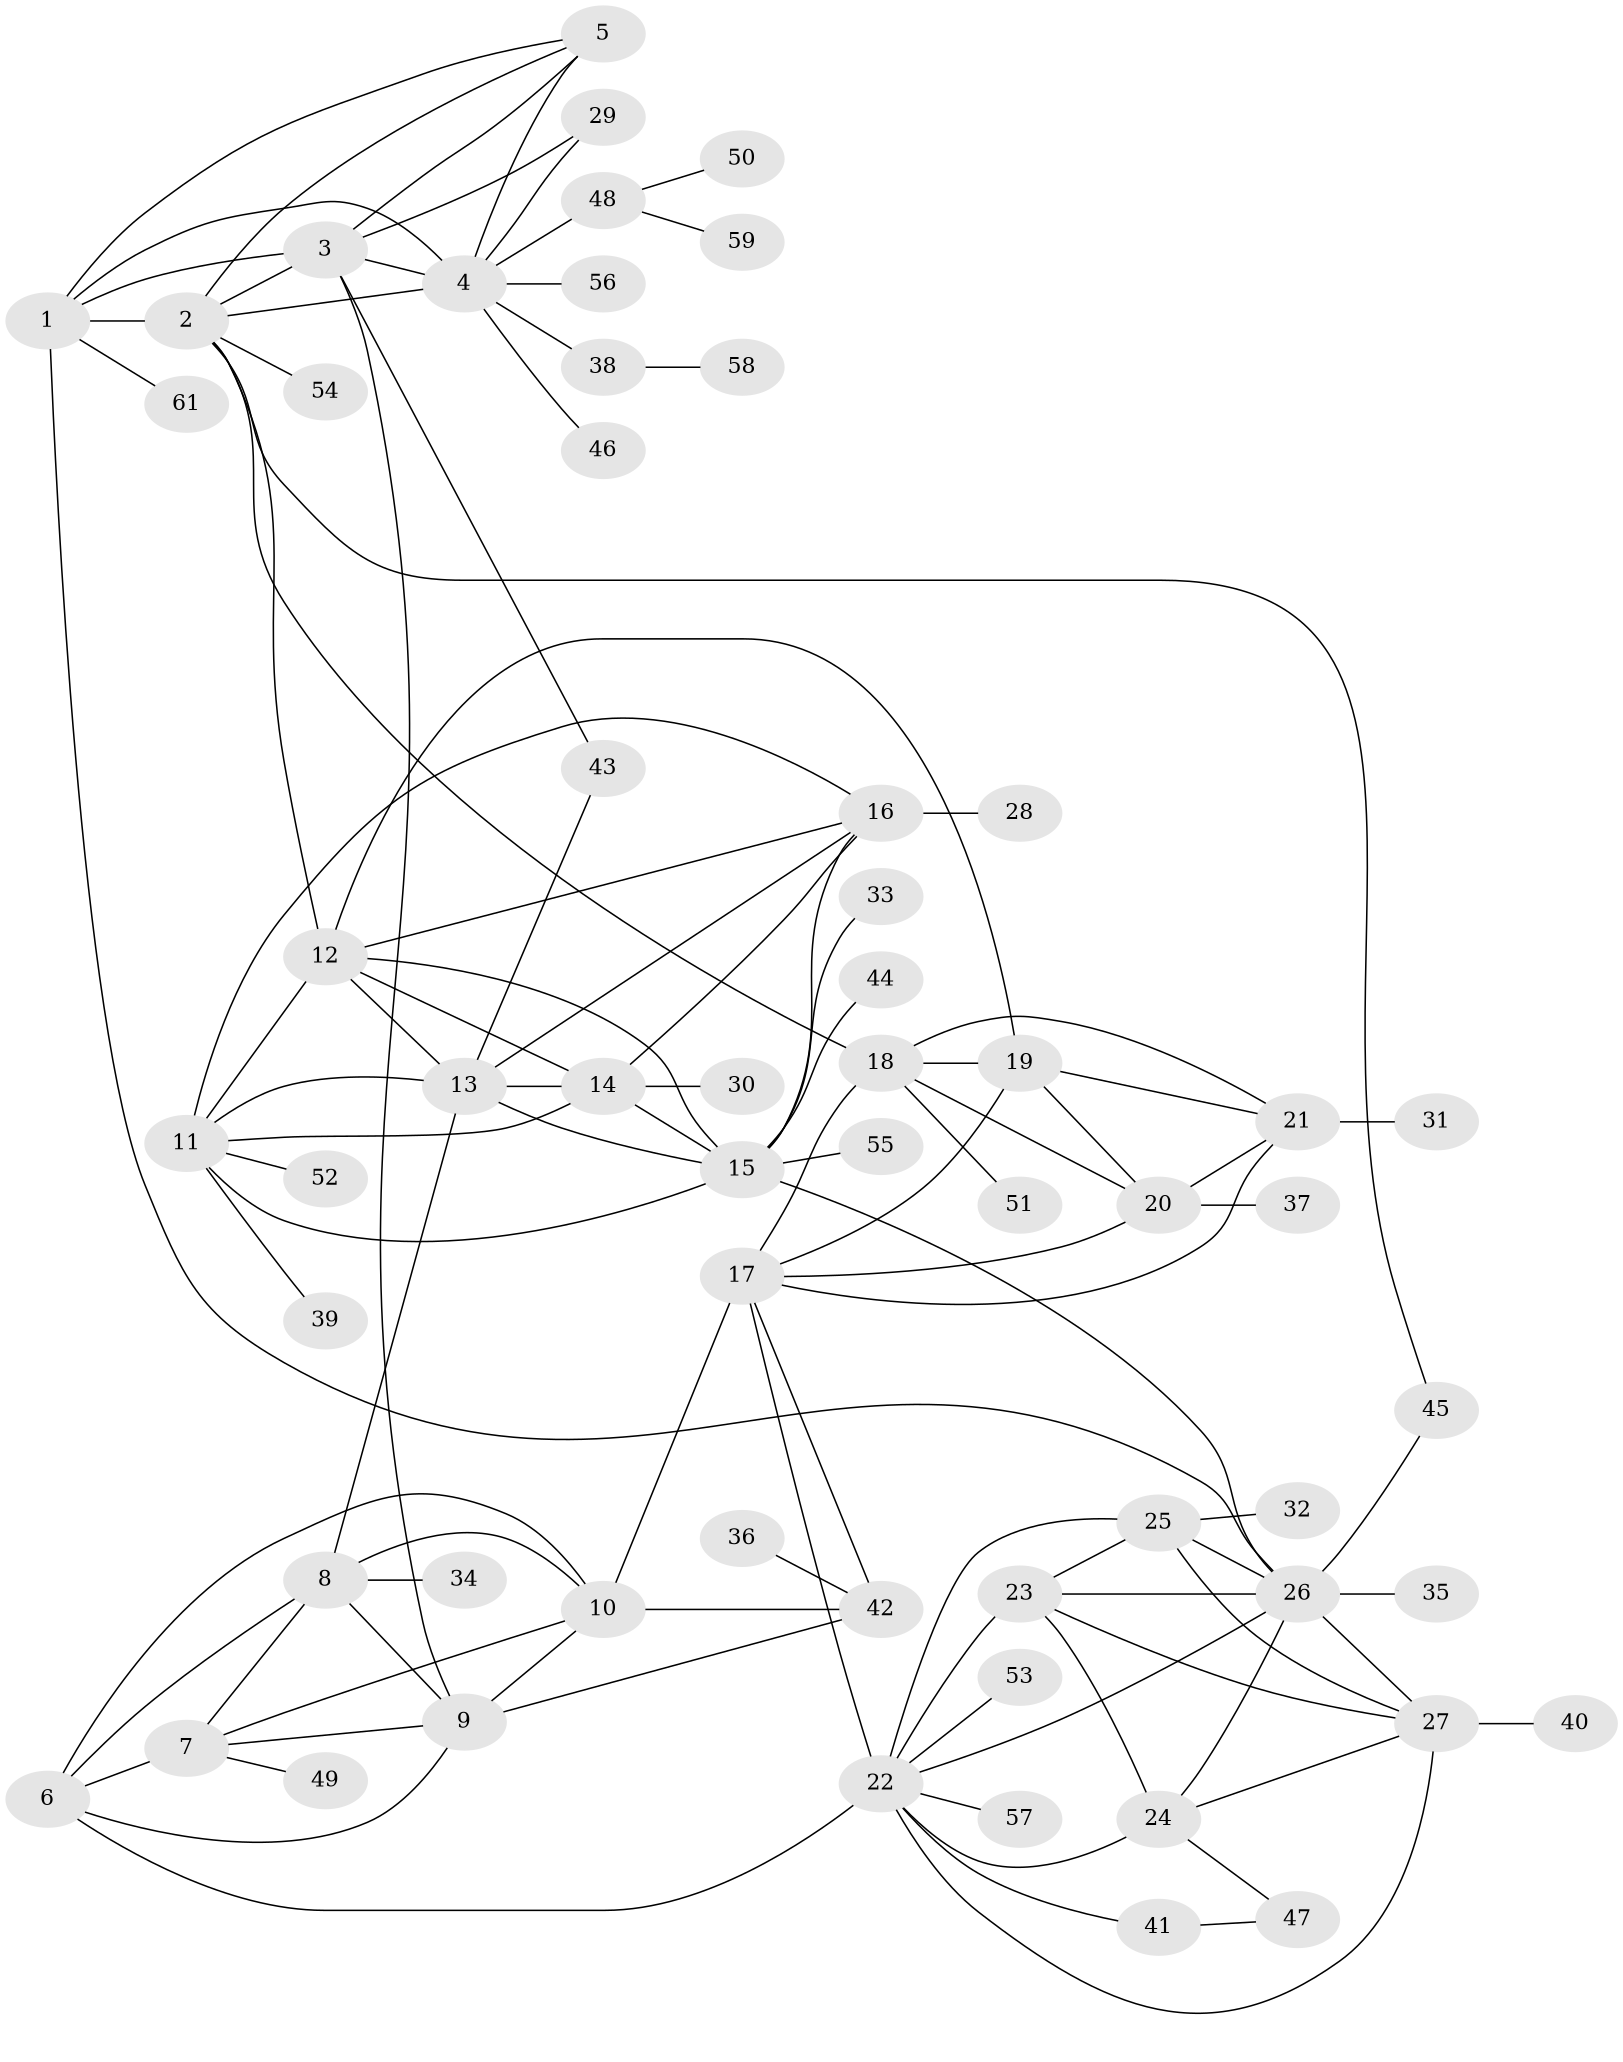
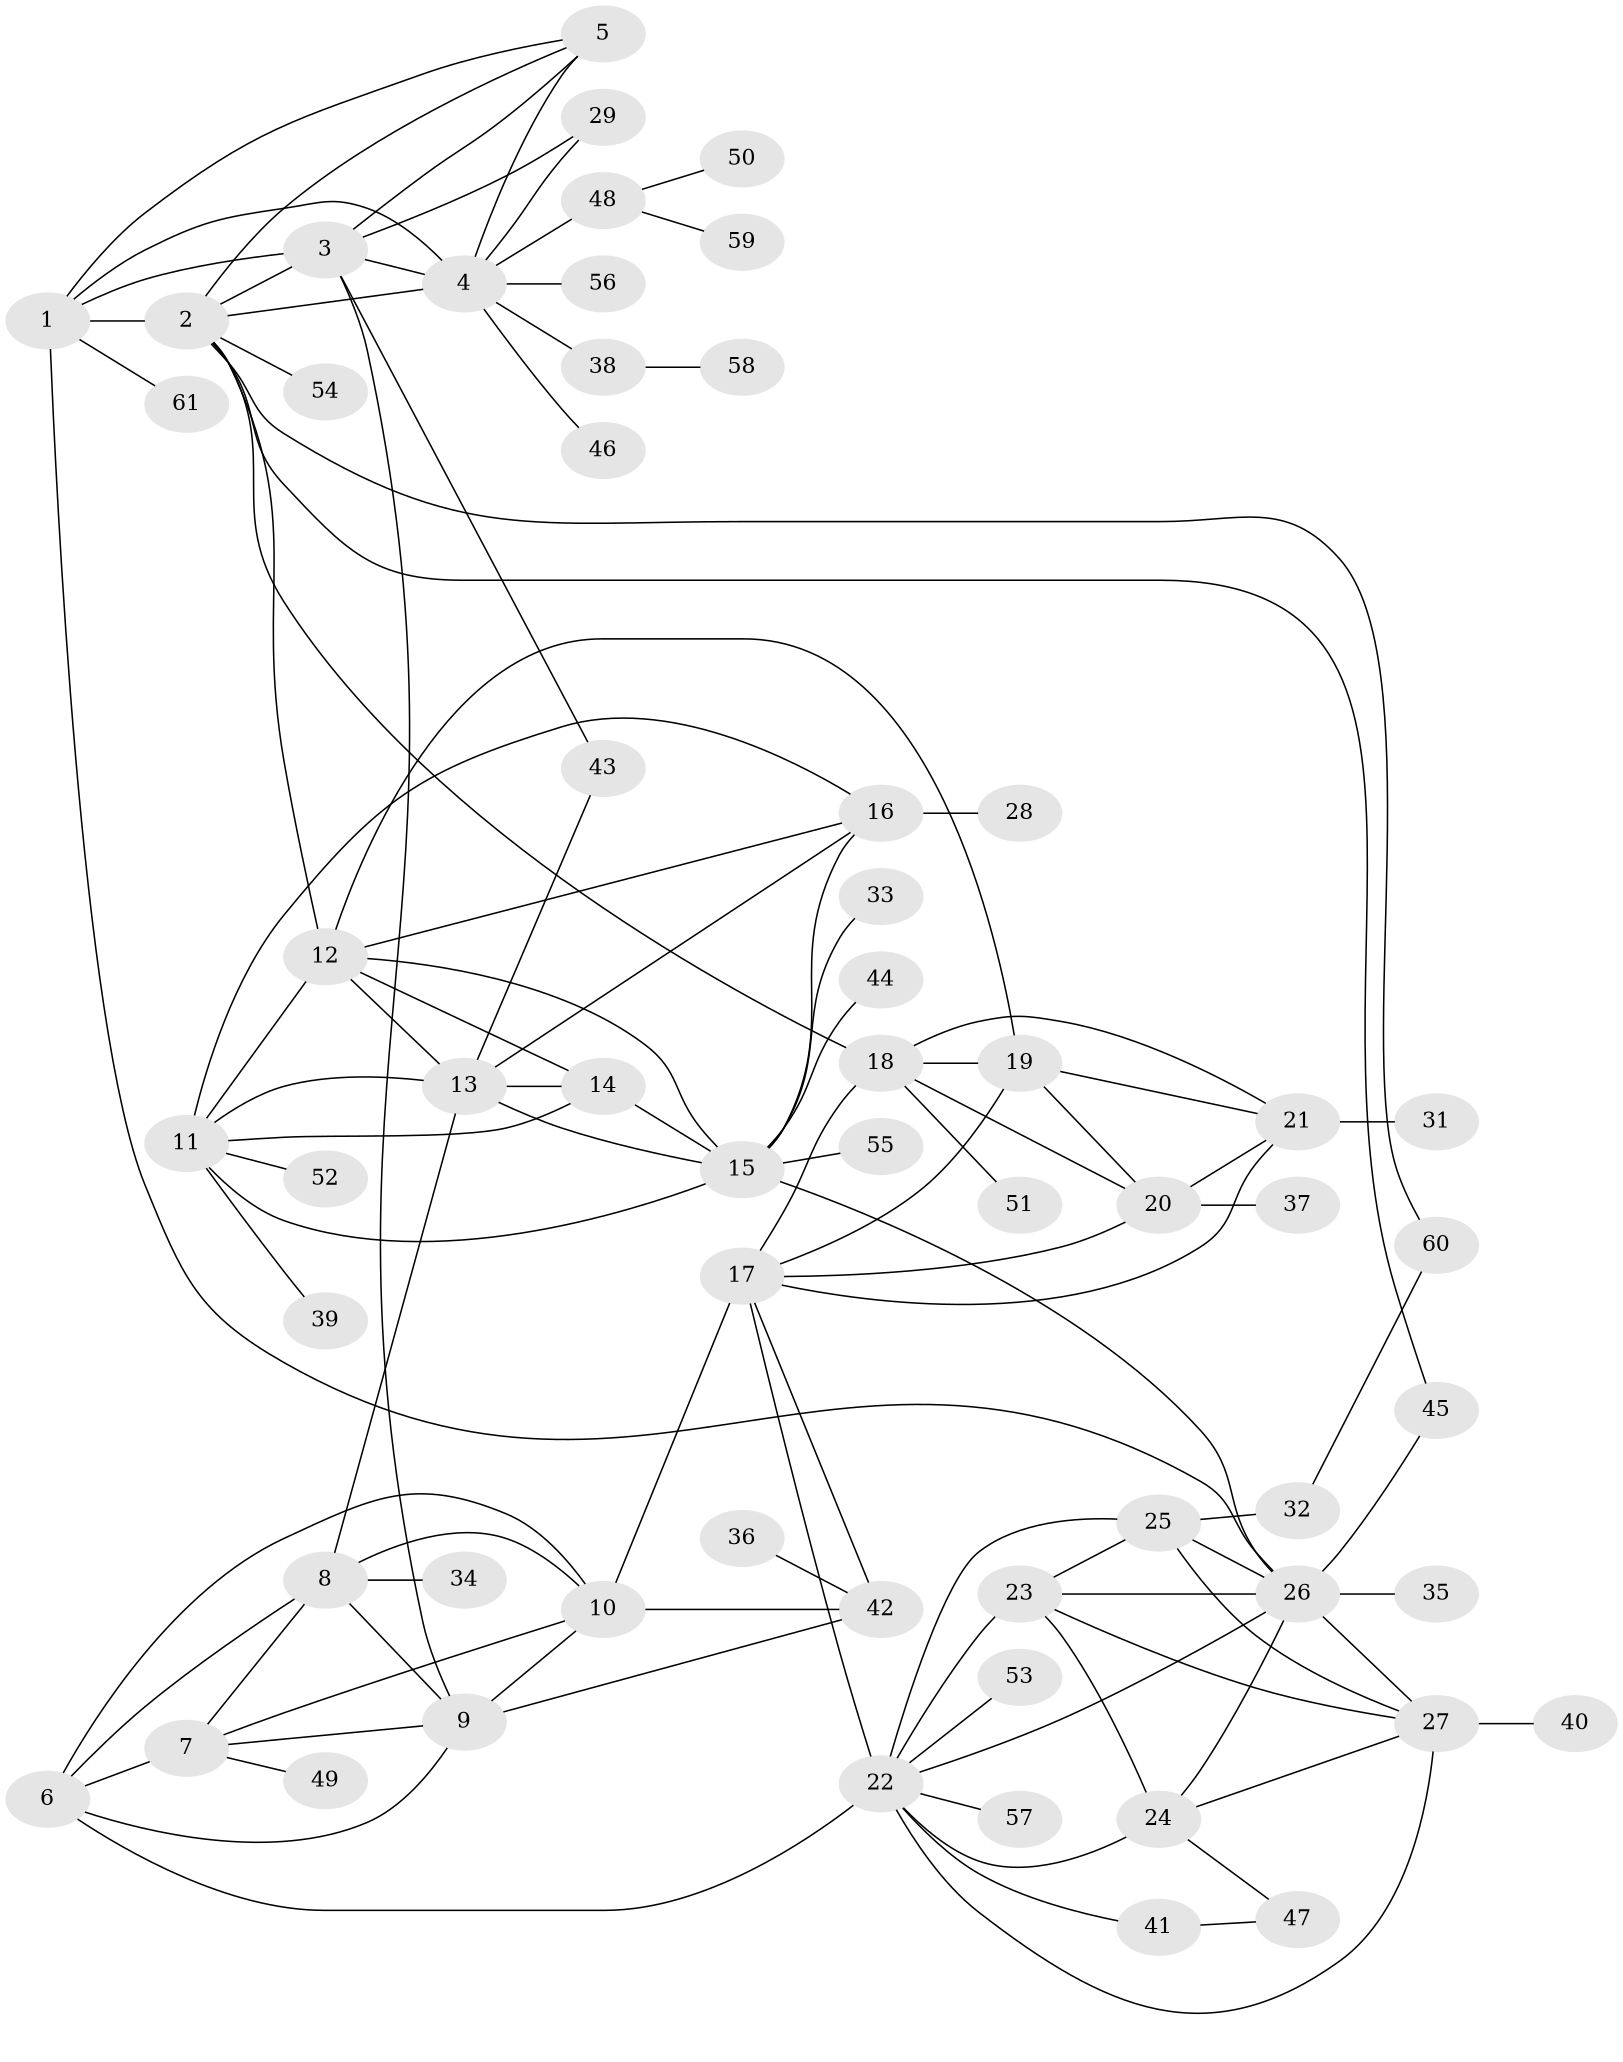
edge "16" -- "14": removed
node "30": removed
node "60": added
